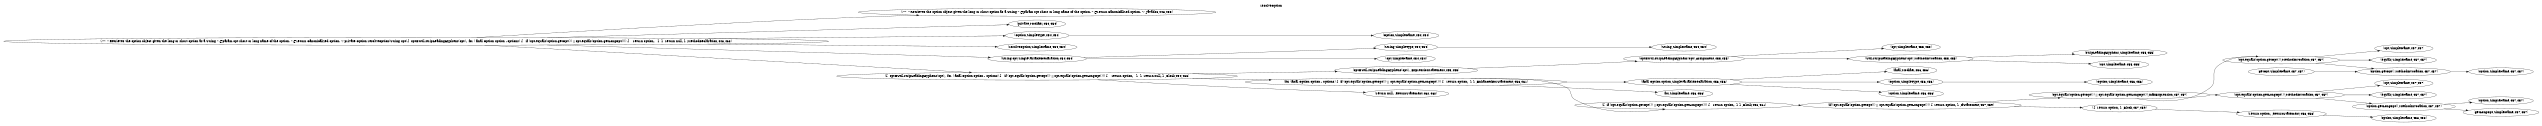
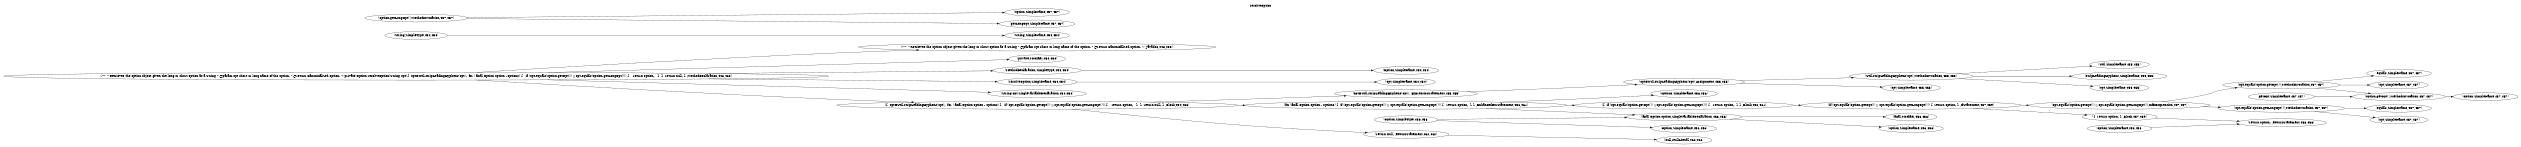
node "(Option,SimpleType,454,454)": label "(Option,SimpleType,454,454)" -> "(MethodDeclaration,SimpleType,454,454)"
edge "(String opt,SingleVariableDeclaration,454,454)" -> "(String,SimpleType,454,454)": removed
edge "(String opt,SingleVariableDeclaration,454,454)" -> "(opt,SimpleName,454,454)": now "(resolveOption,SimpleName,454,454)" -> "(opt,SimpleName,454,454)"
node "(Util,SimpleName,455,455)": added
edge "(final Option option,SingleVariableDeclaration,456,456)" -> "(Option,SimpleType,456,456)": reversed
node "(for,SimpleName,456,456)": label "(for,SimpleName,456,456)" -> "(options,SimpleName,456,456)"
edge "(opt.equals(option.getLongOpt()),MethodInvocation,457,457)" -> "(option.getLongOpt(),MethodInvocation,457,457)": removed
edge "(return option; ,ReturnStatement,458,458)" -> "(option,SimpleName,458,458)": reversed
node "(null,NullLiteral,462,462)": added
